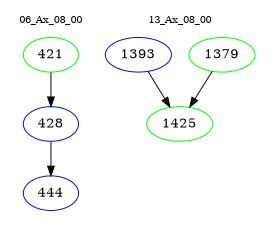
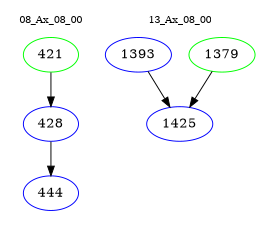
cluster "06_Ax_08_00": label "06_Ax_08_00" -> "08_Ax_08_00"
node "1425": color green -> blue
